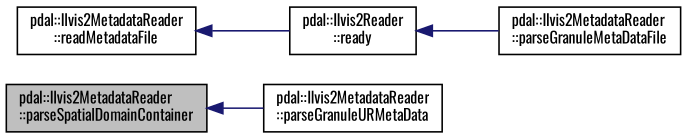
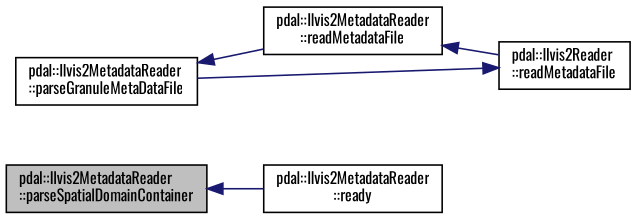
node "pdal::Ilvis2Reader ::ready": label "pdal::Ilvis2Reader ::ready" -> "pdal::Ilvis2Reader ::readMetadataFile"
edge "pdal::Ilvis2MetadataReader ::readMetadataFile" -> "pdal::Ilvis2MetadataReader ::parseGranuleMetaDataFile": added
node "pdal::Ilvis2MetadataReader ::parseGranuleURMetaData": label "pdal::Ilvis2MetadataReader ::parseGranuleURMetaData" -> "pdal::Ilvis2MetadataReader ::ready"
